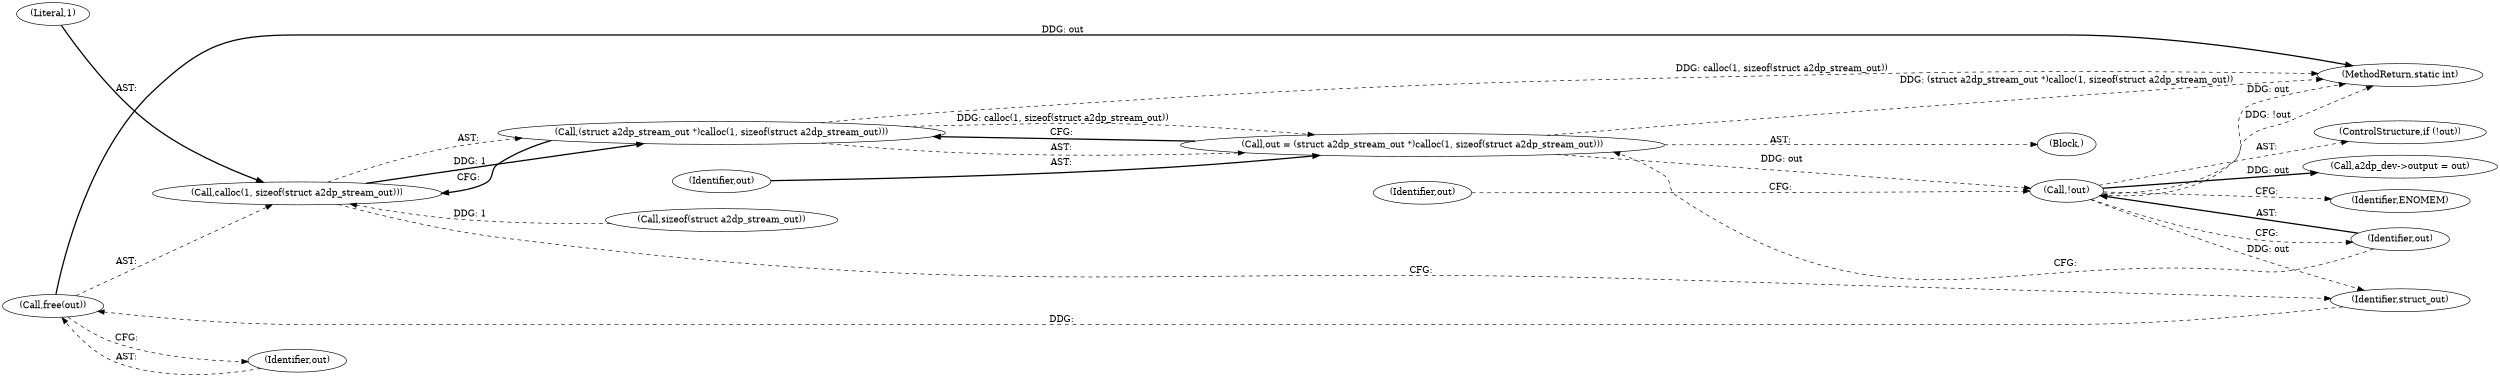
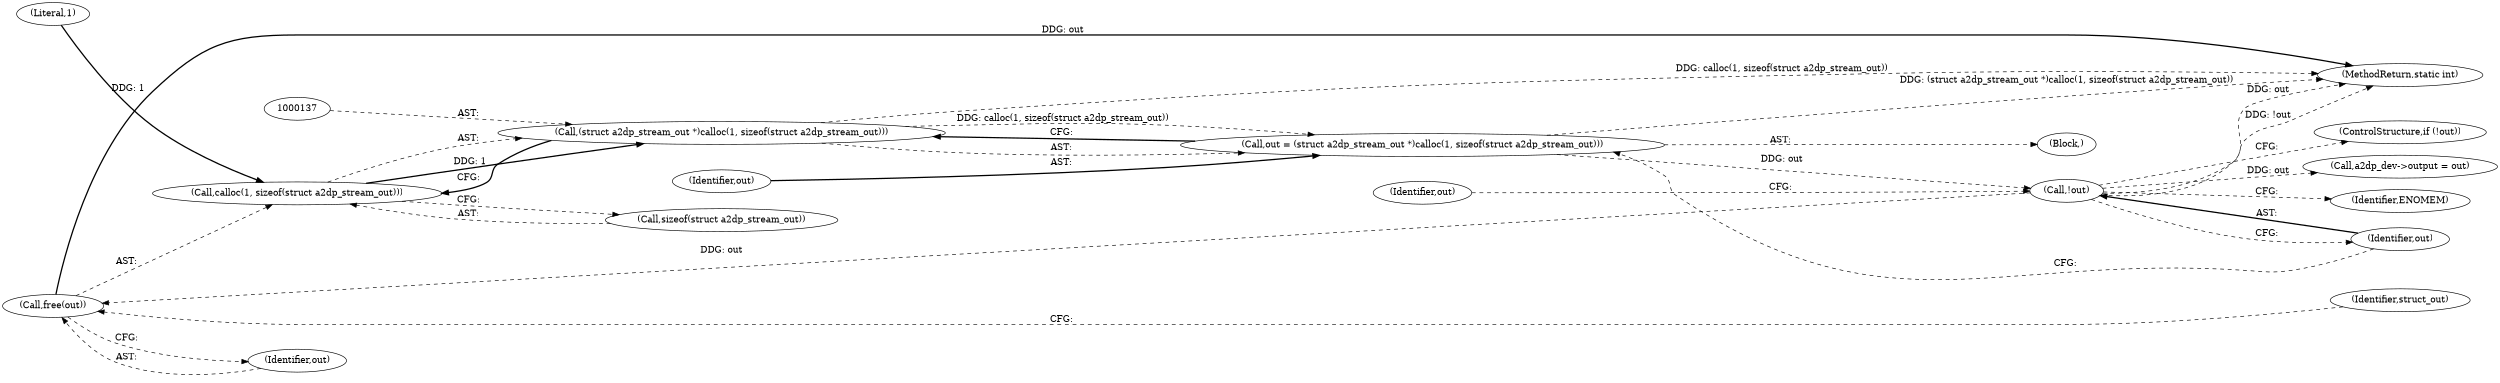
edge "(Literal,1)" -> "(Call,calloc(1, sizeof(struct a2dp_stream_out)))": label "AST: " -> "DDG: 1"
node "1000137": added
edge "(Call,!out)" -> "(ControlStructure,if (!out))": label "AST: " -> "CFG: "
edge "(Call,!out)" -> "(Call,a2dp_dev->output = out)": style bold -> dashed
edge "(Call,sizeof(struct a2dp_stream_out))" -> "(Call,calloc(1, sizeof(struct a2dp_stream_out)))": label "DDG: 1" -> "AST: "
edge "(Call,!out)" -> "(Identifier,struct_out)": now "(Call,!out)" -> "(Call,free(out))"
edge "(Call,calloc(1, sizeof(struct a2dp_stream_out)))" -> "(Identifier,struct_out)": now "(Call,calloc(1, sizeof(struct a2dp_stream_out)))" -> "(Call,sizeof(struct a2dp_stream_out))"
edge "(Identifier,struct_out)" -> "(Call,free(out))": label "DDG: " -> "CFG: "
